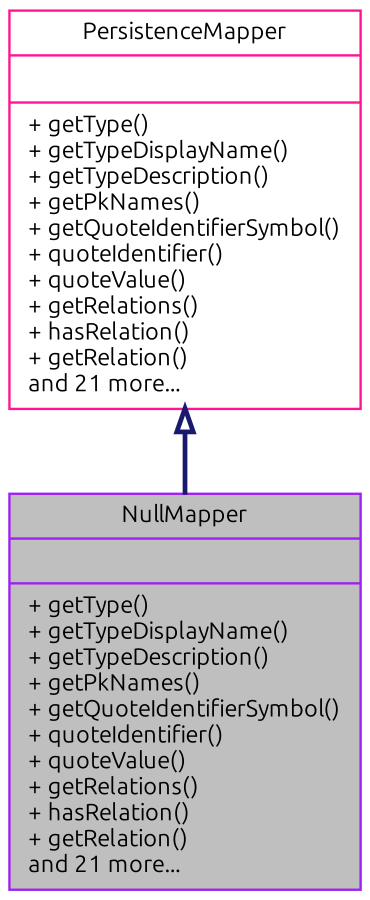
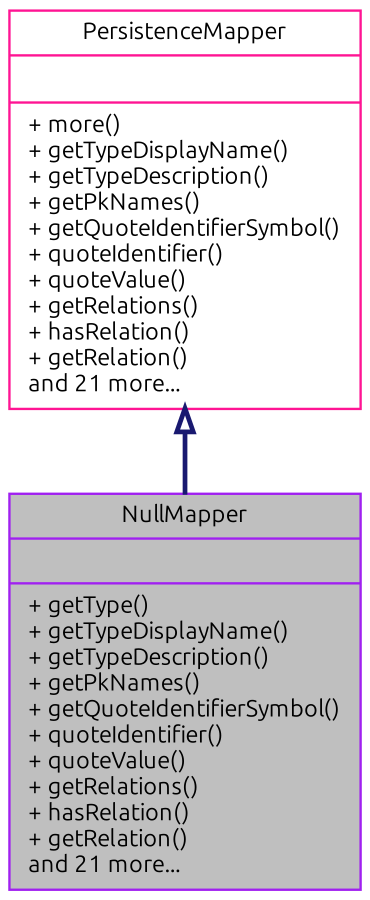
node "PersistenceMapper": text "+ getType()" -> "+ more()"
